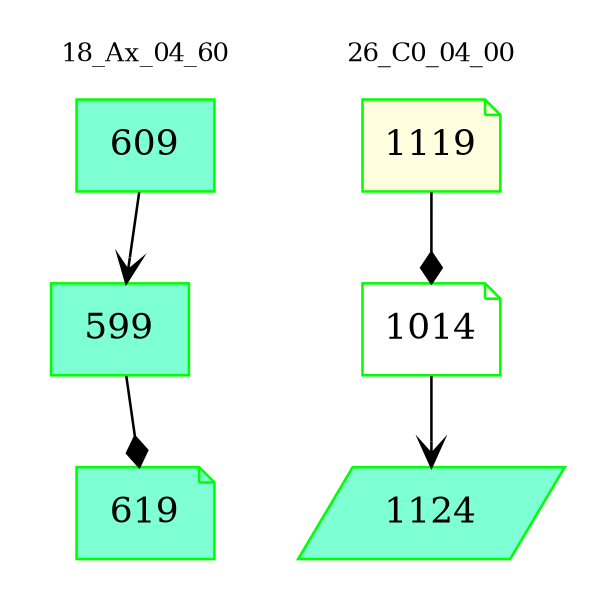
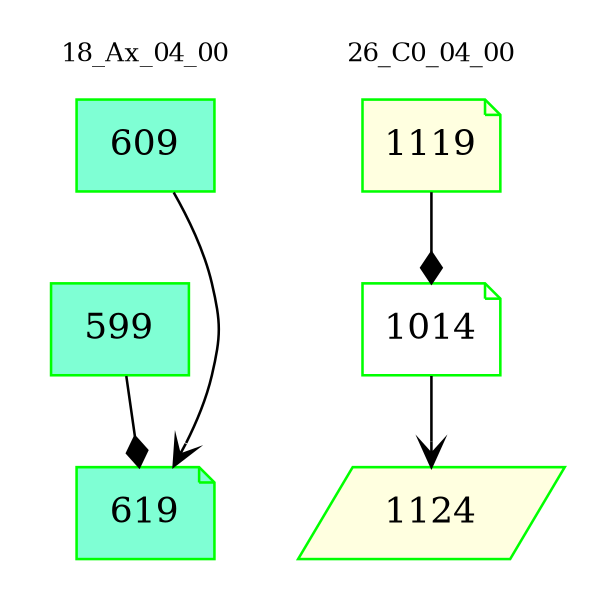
cluster "18_Ax_04_60": label "18_Ax_04_60" -> "18_Ax_04_00"
edge "609" -> "599": now "609" -> "619"
node "1124": fillcolor aquamarine -> lightyellow
